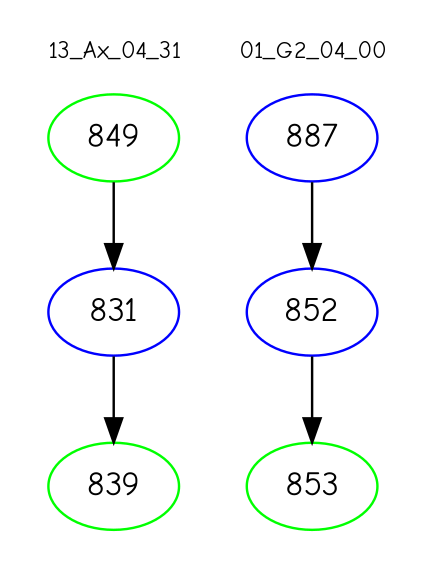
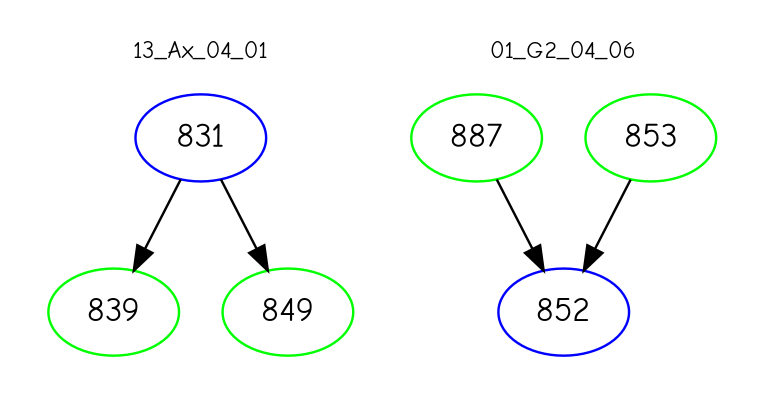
cluster "13_Ax_04_31": label "13_Ax_04_31" -> "13_Ax_04_01"
cluster "01_G2_04_00": label "01_G2_04_00" -> "01_G2_04_06"
node "887": color blue -> green
edge "849" -> "831": reversed
edge "852" -> "853": reversed
